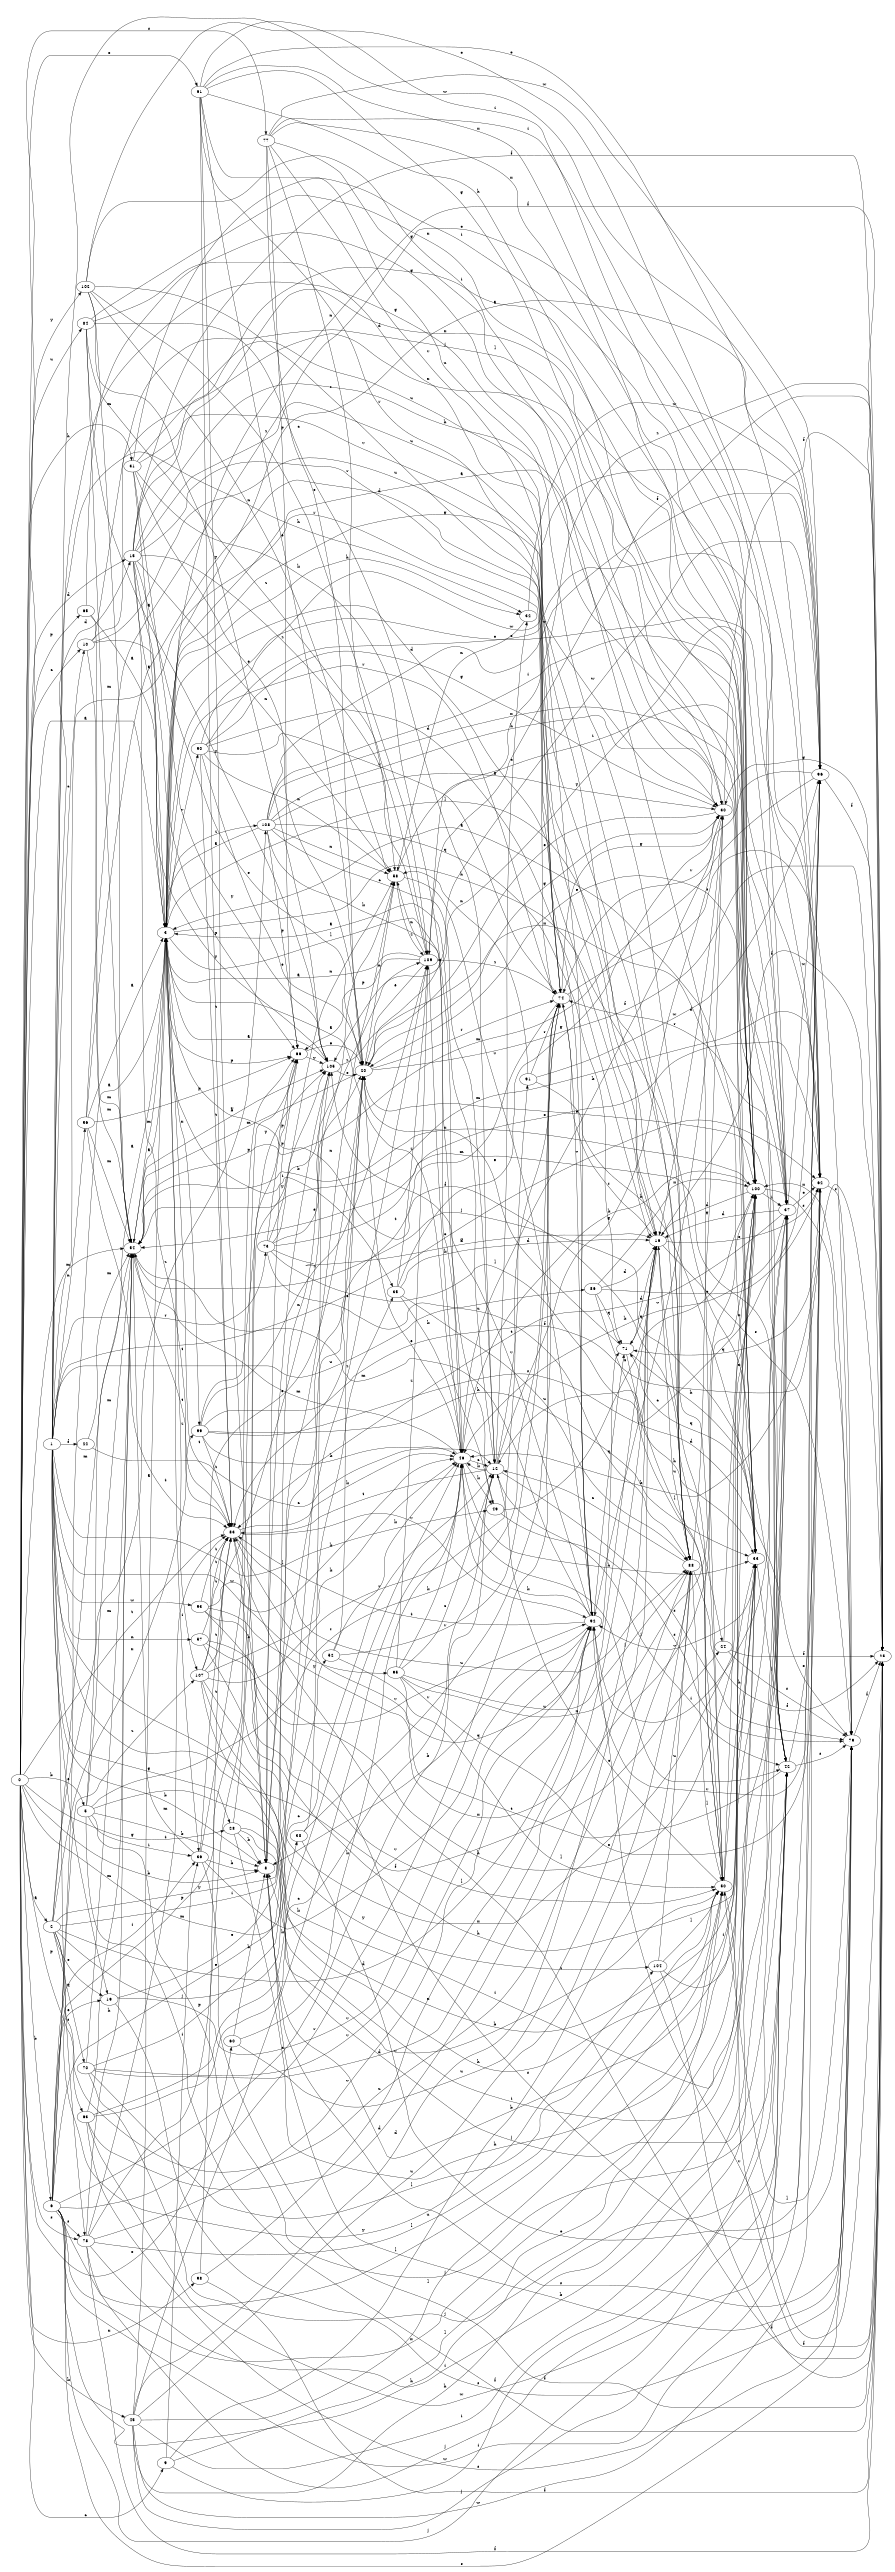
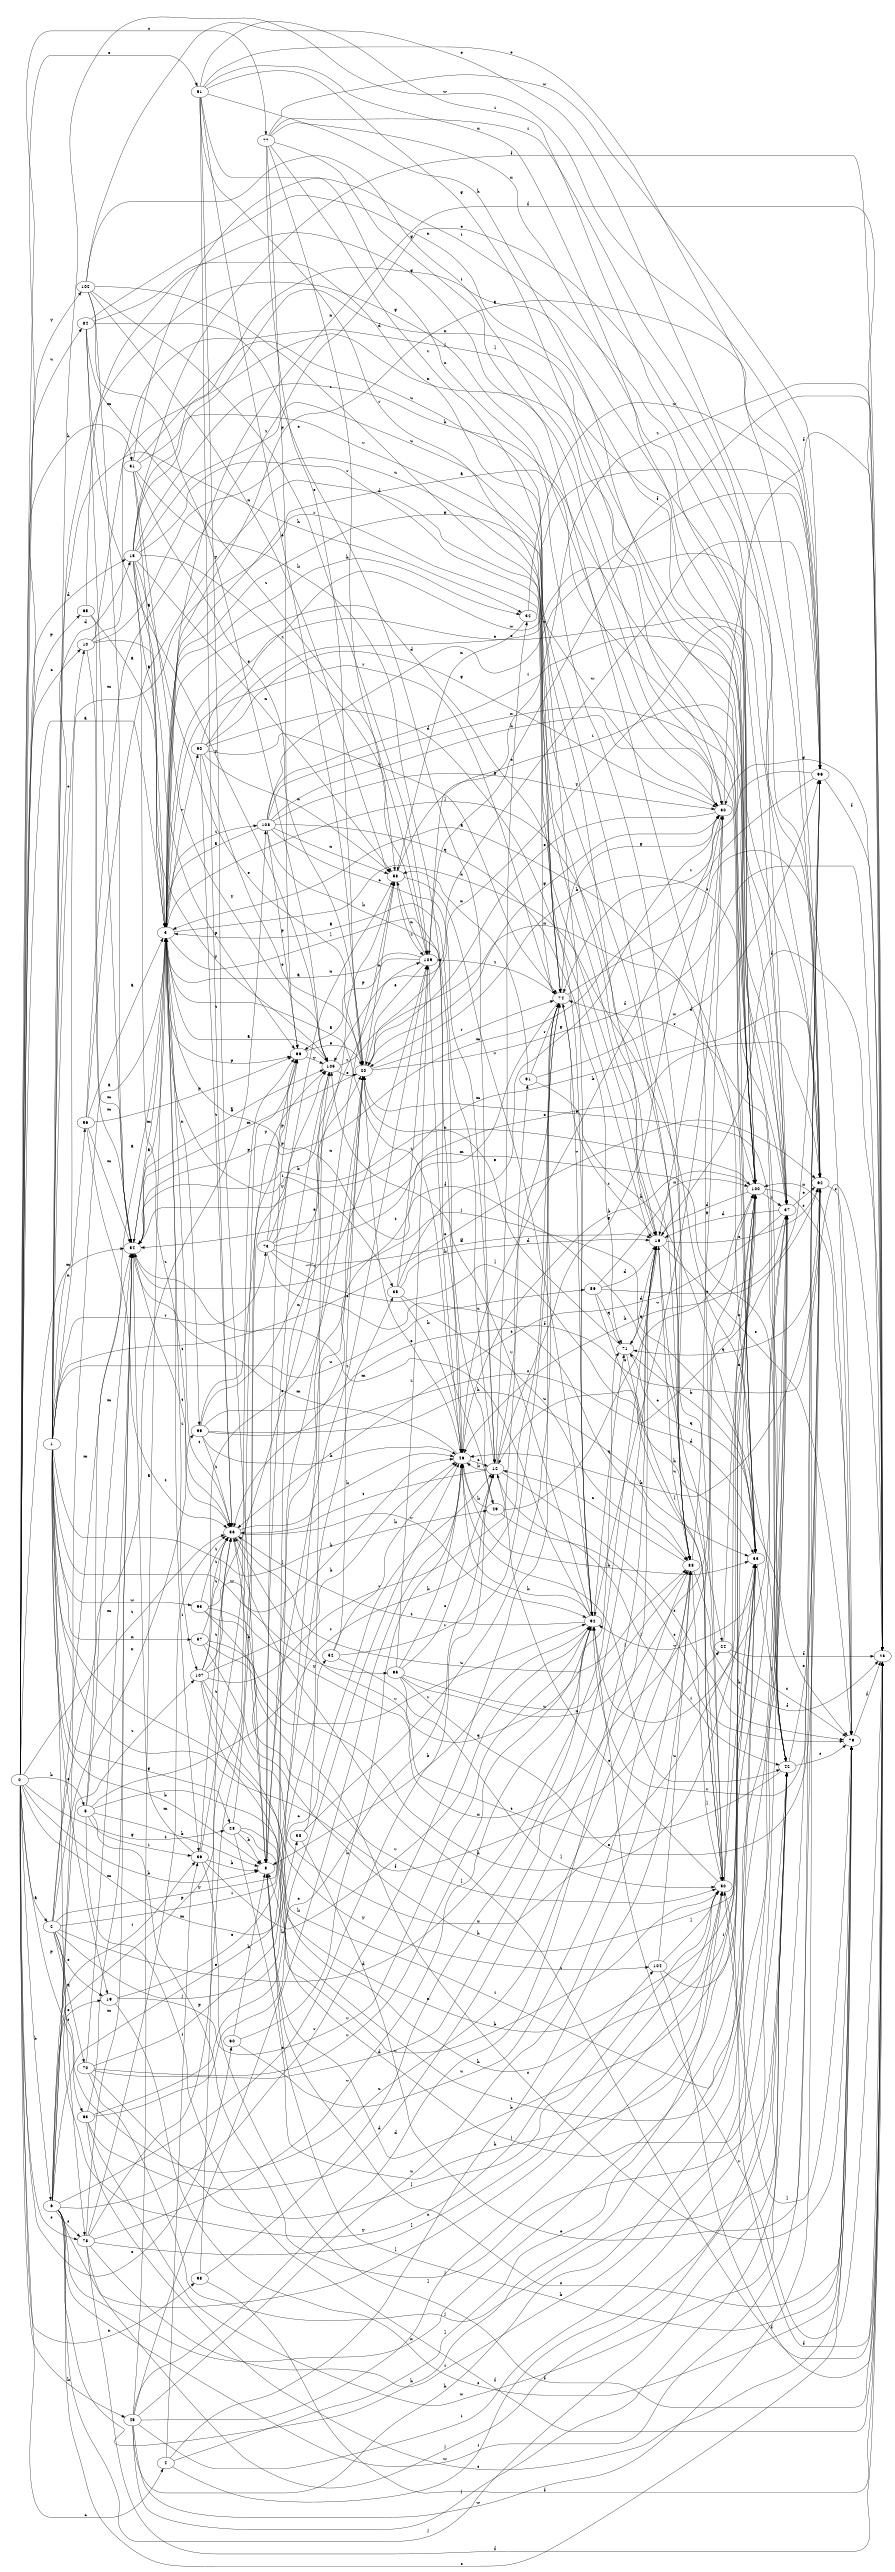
edge "37" -> "20": label "e" -> "b"
edge "37" -> "96": removed, label "w"
node "22": removed
edge "46" -> "49": reversed
edge "78" -> "54": label "h" -> "m"
node "9": label "9" -> "4"
